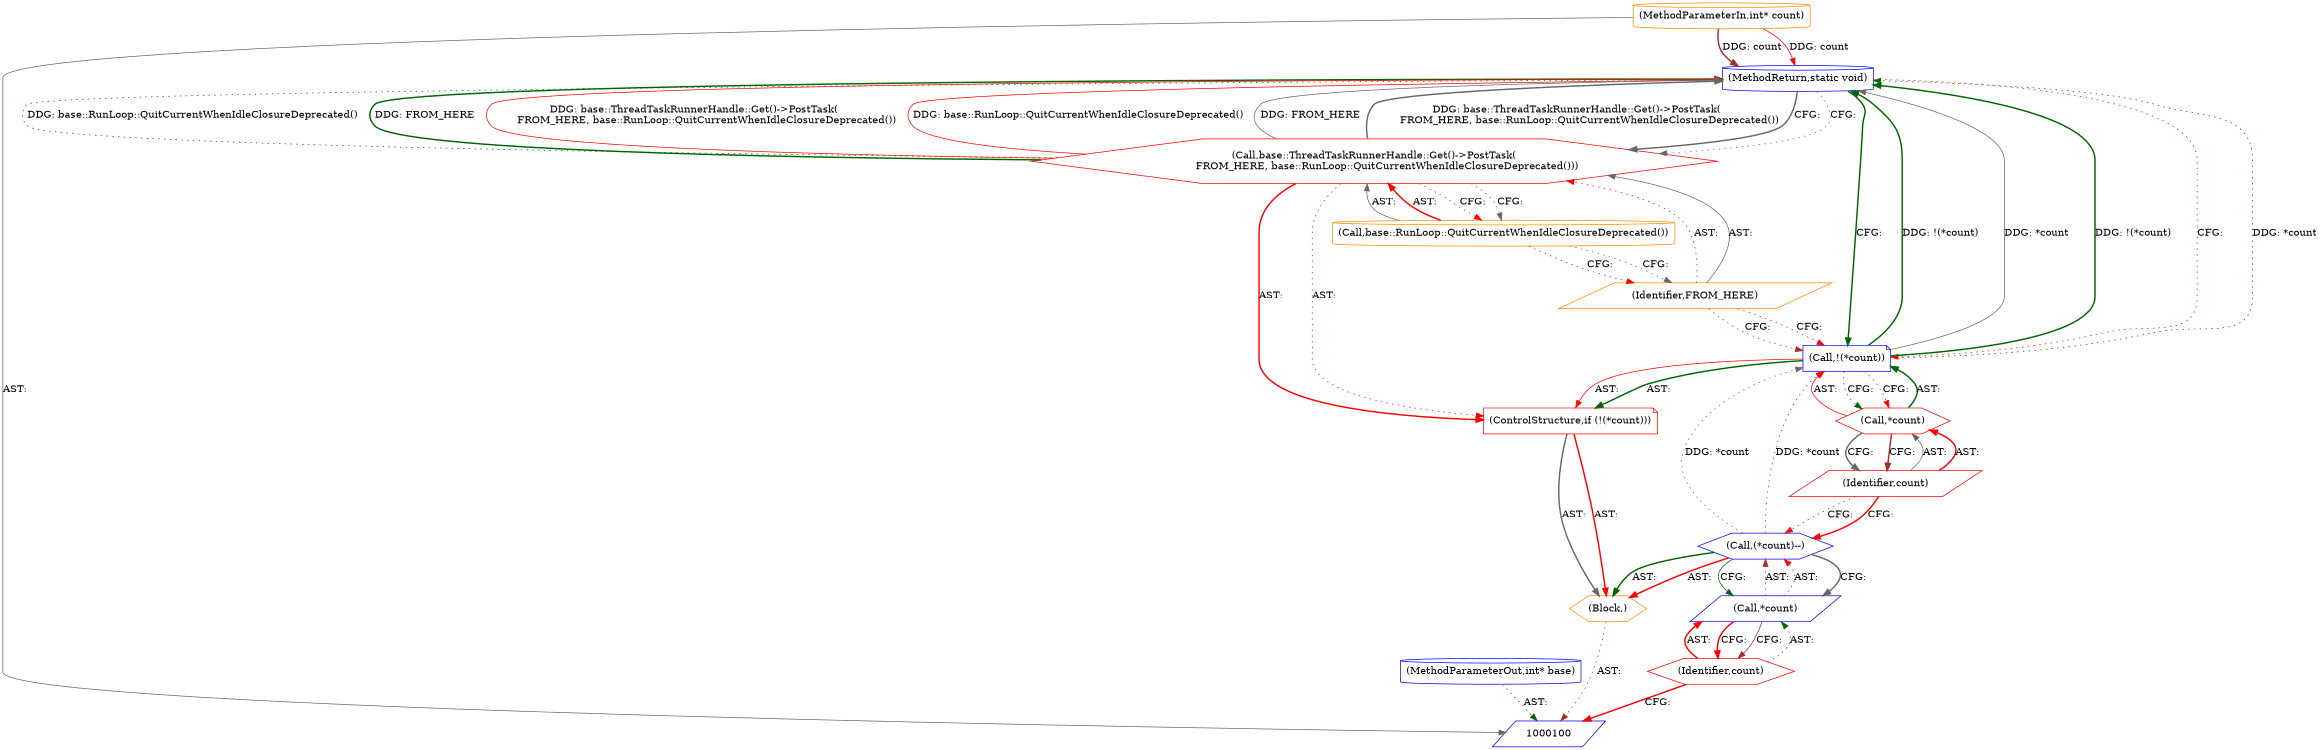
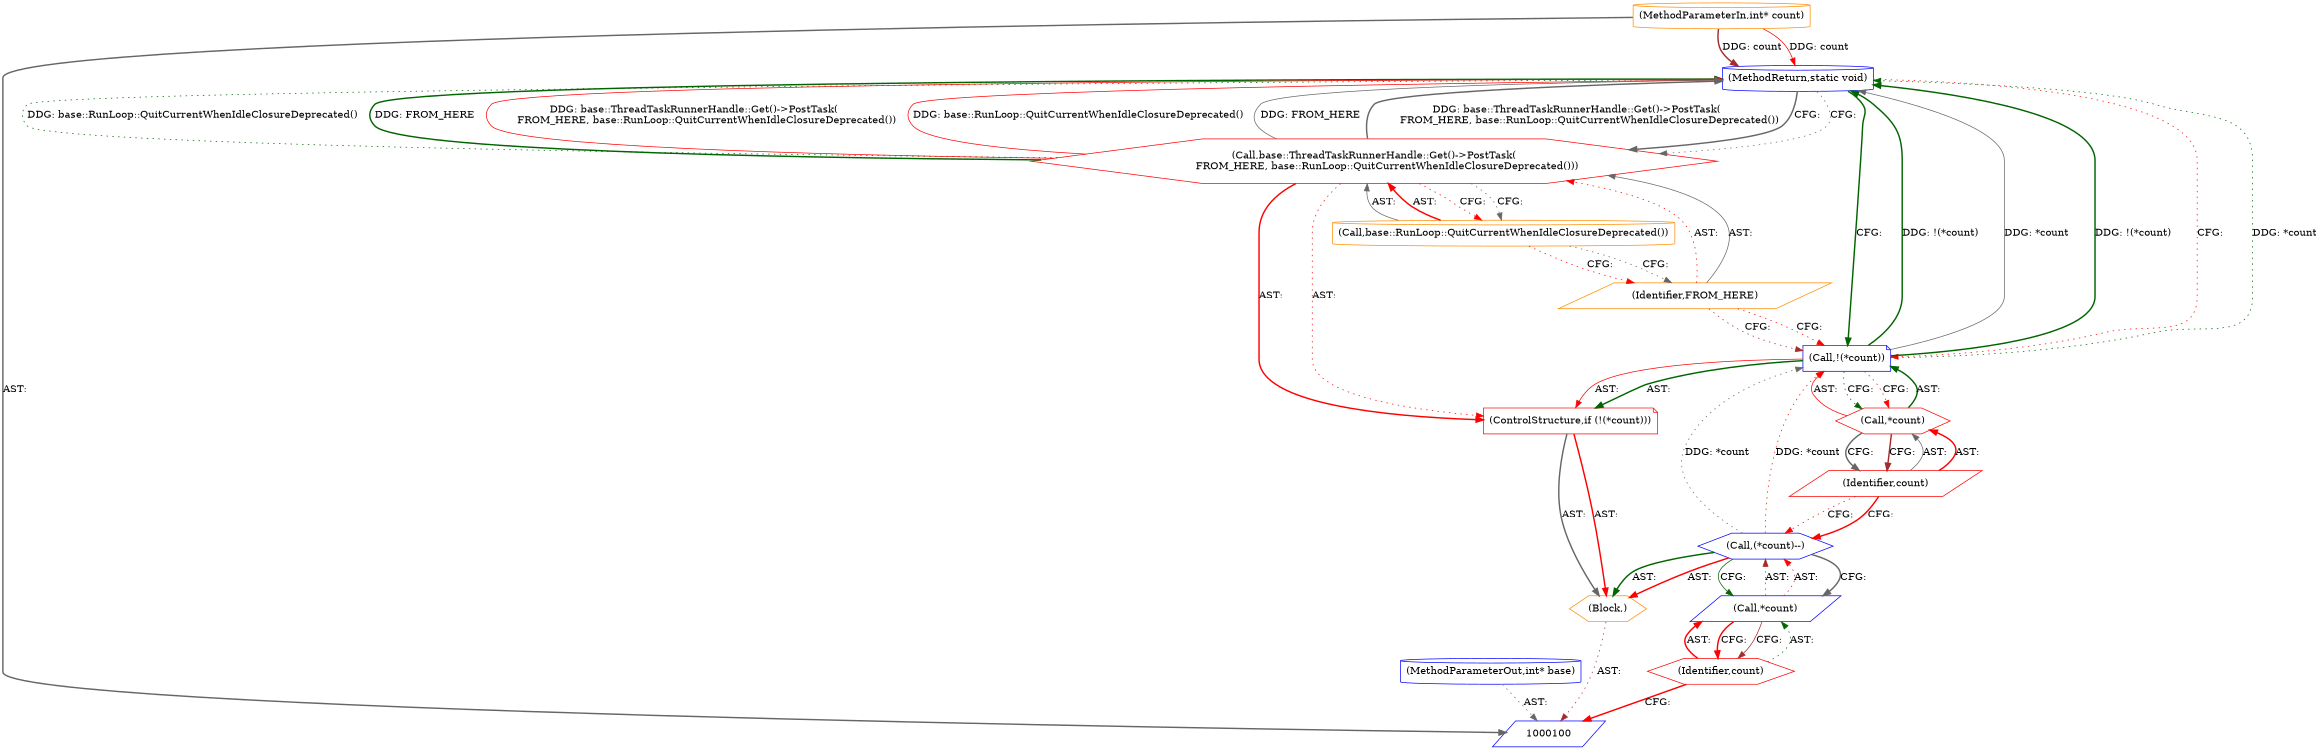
edge "(MethodParameterIn,int* count)" -> "1000100": style solid -> bold
edge "(MethodParameterOut,int* base)" -> "1000100": color darkgreen -> gray40
